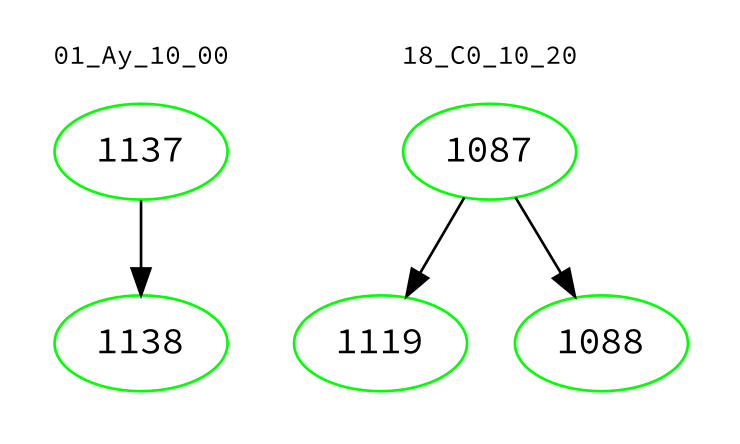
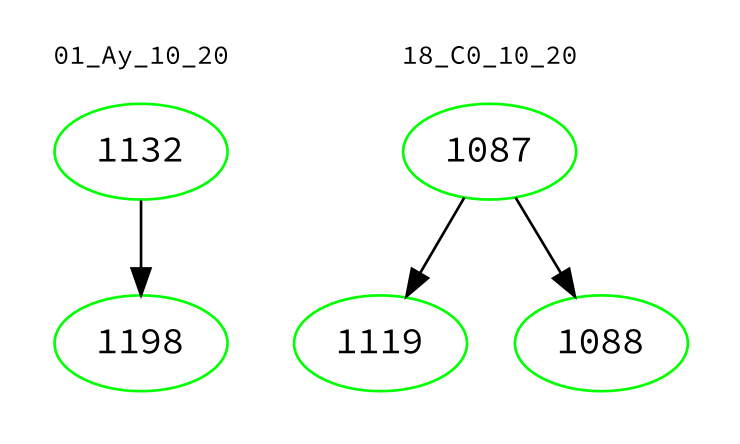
cluster "01_Ay_10_00": label "01_Ay_10_00" -> "01_Ay_10_20"
node "1137": label "1137" -> "1132"
node "1138": label "1138" -> "1198"
